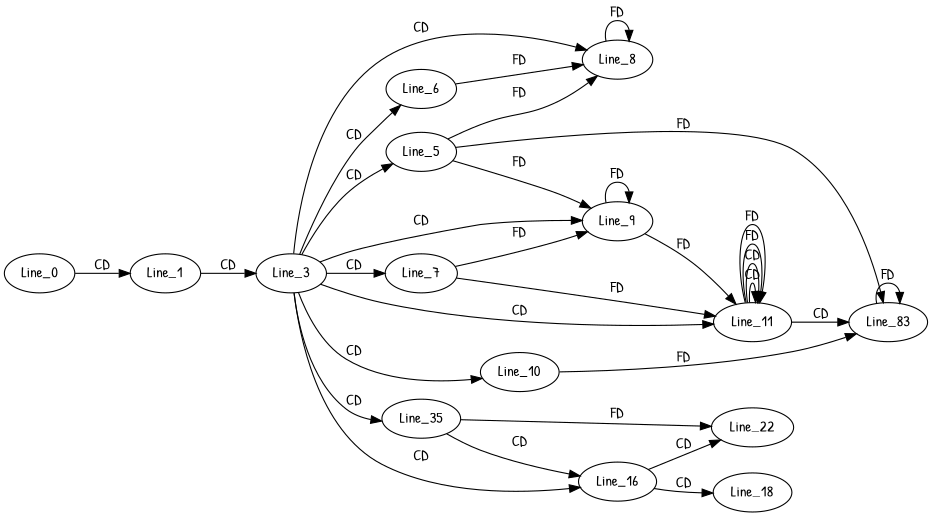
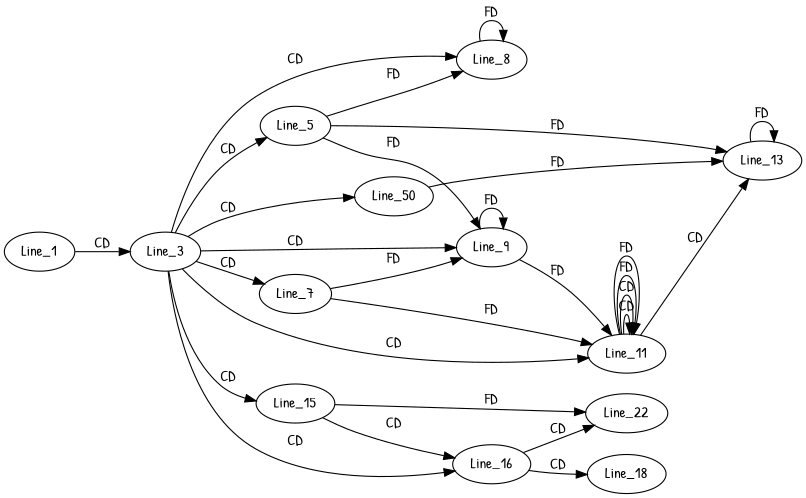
node "Line_6": removed
node "Line_0": removed
node "Line_83": label "Line_83" -> "Line_13"
node "Line_10": label "Line_10" -> "Line_50"
node "Line_35": label "Line_35" -> "Line_15"
